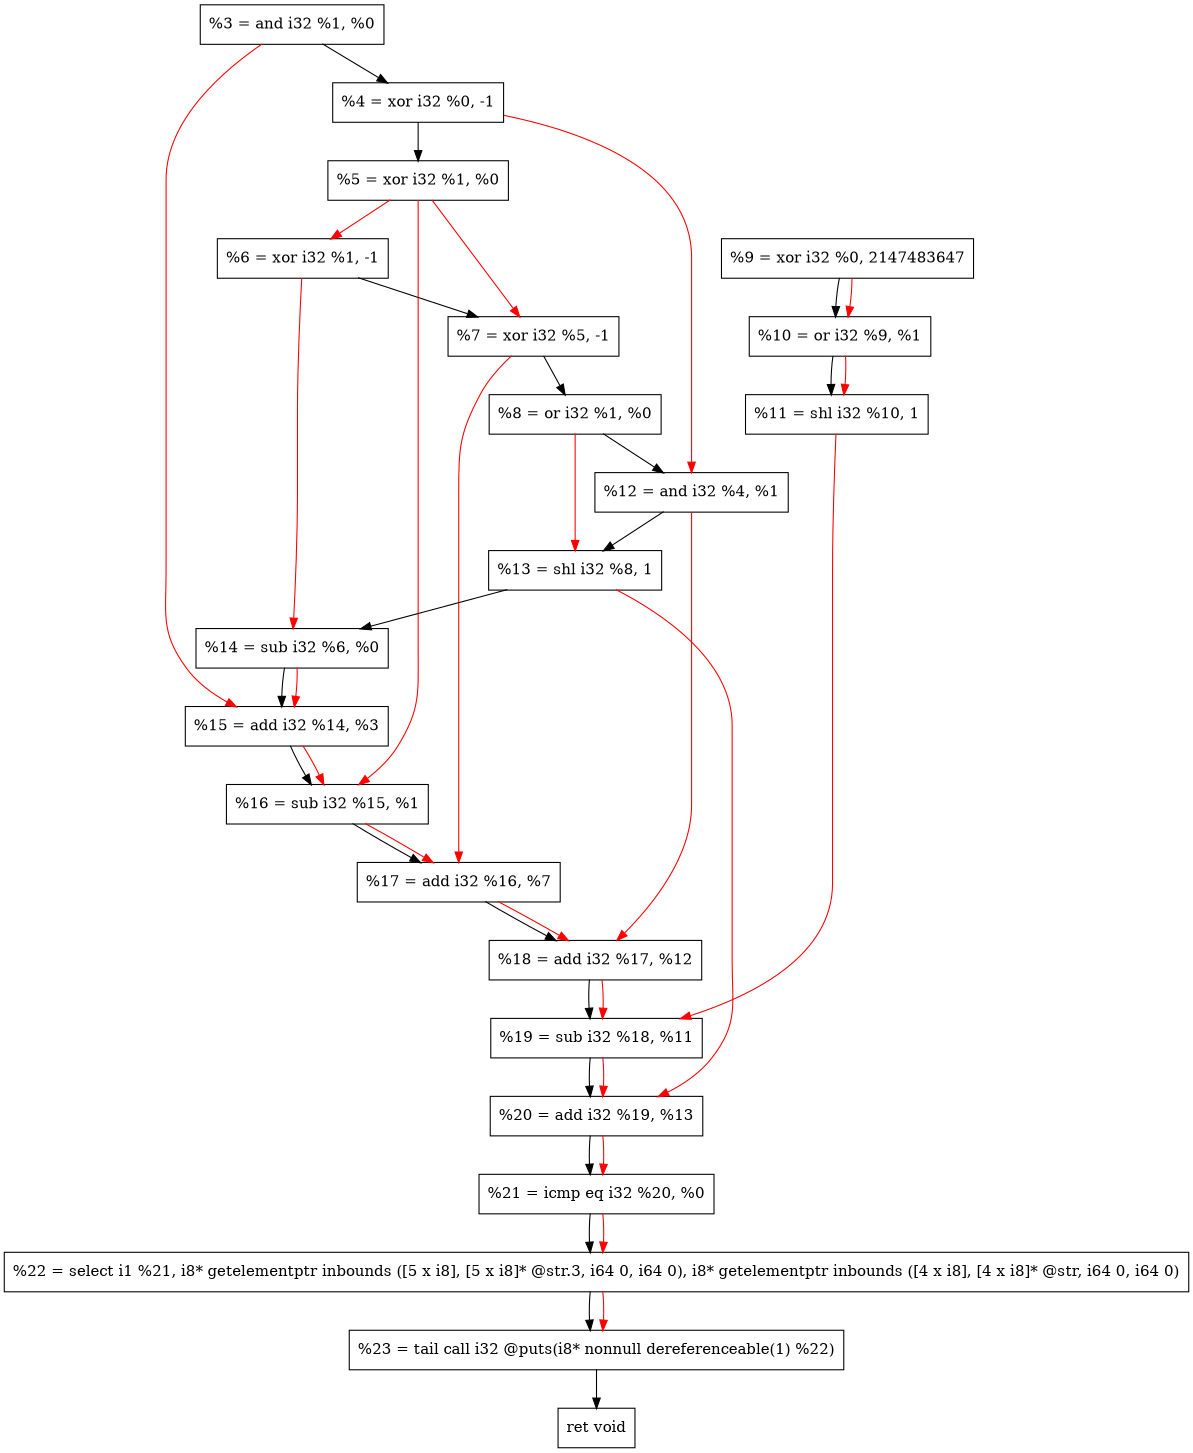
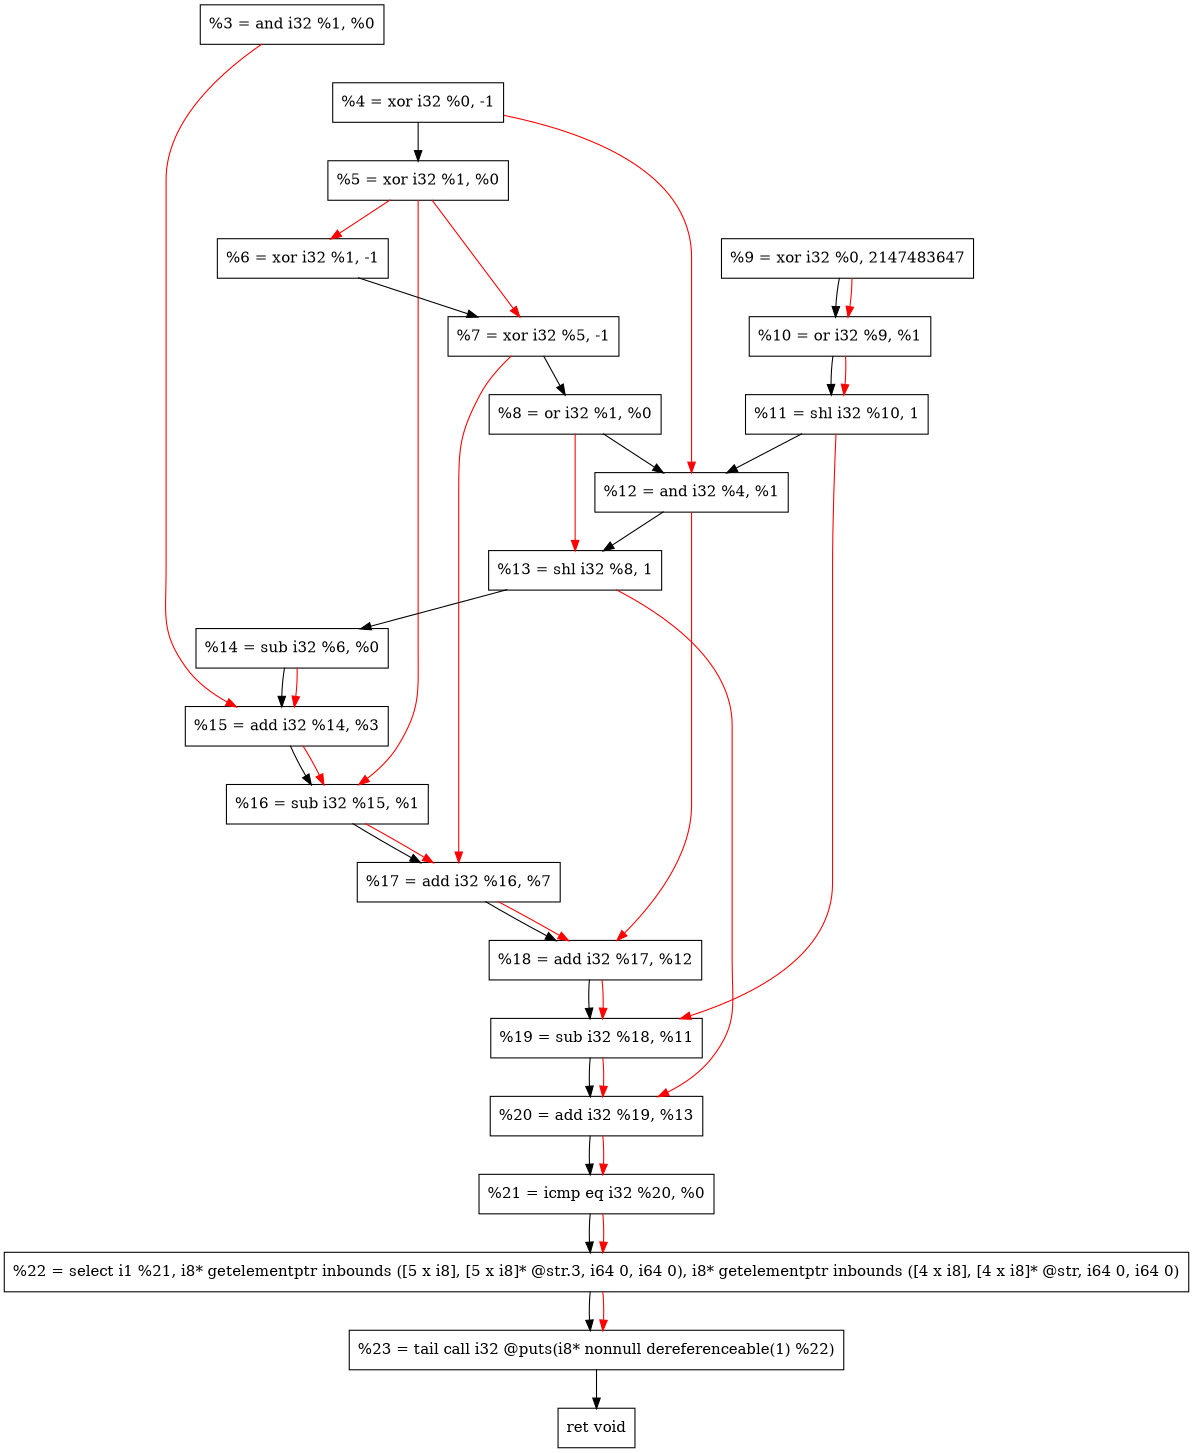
edge "%3 = and i32 %1, %0" -> "%4 = xor i32 %0, -1": removed
edge "%6 = xor i32 %1, -1" -> "%14 = sub i32 %6, %0": removed
edge "%11 = shl i32 %10, 1" -> "%12 = and i32 %4, %1": added
